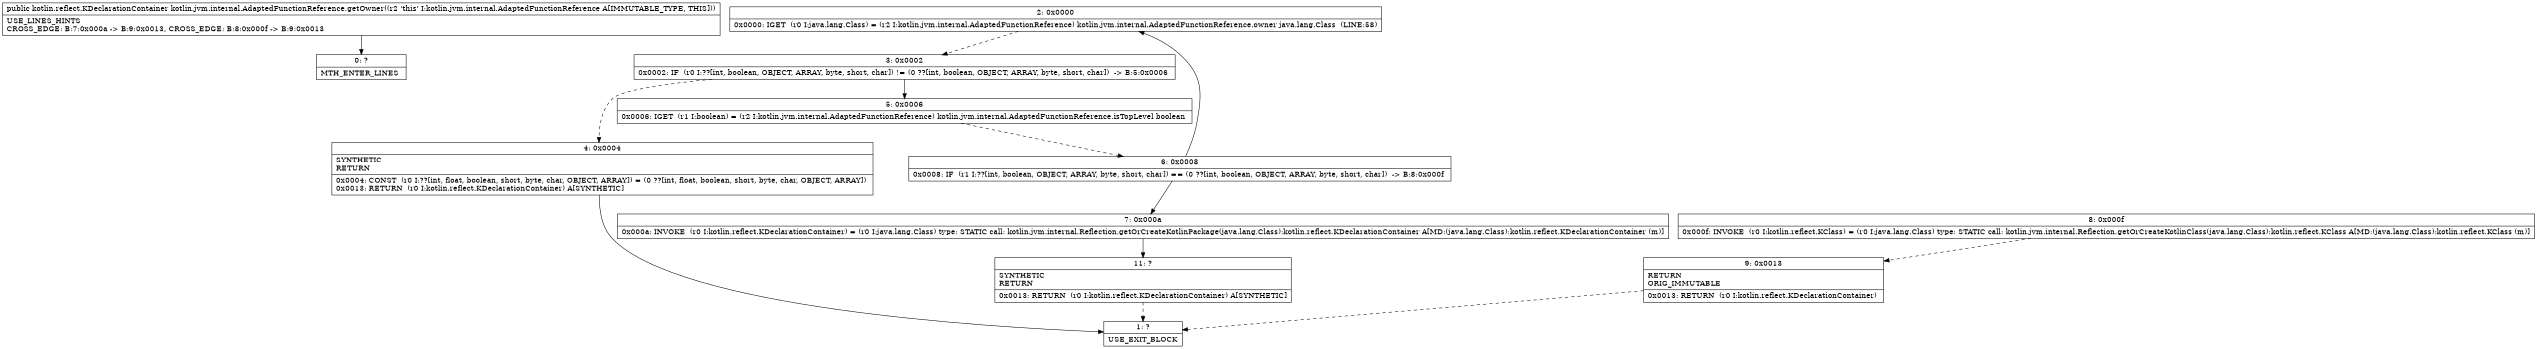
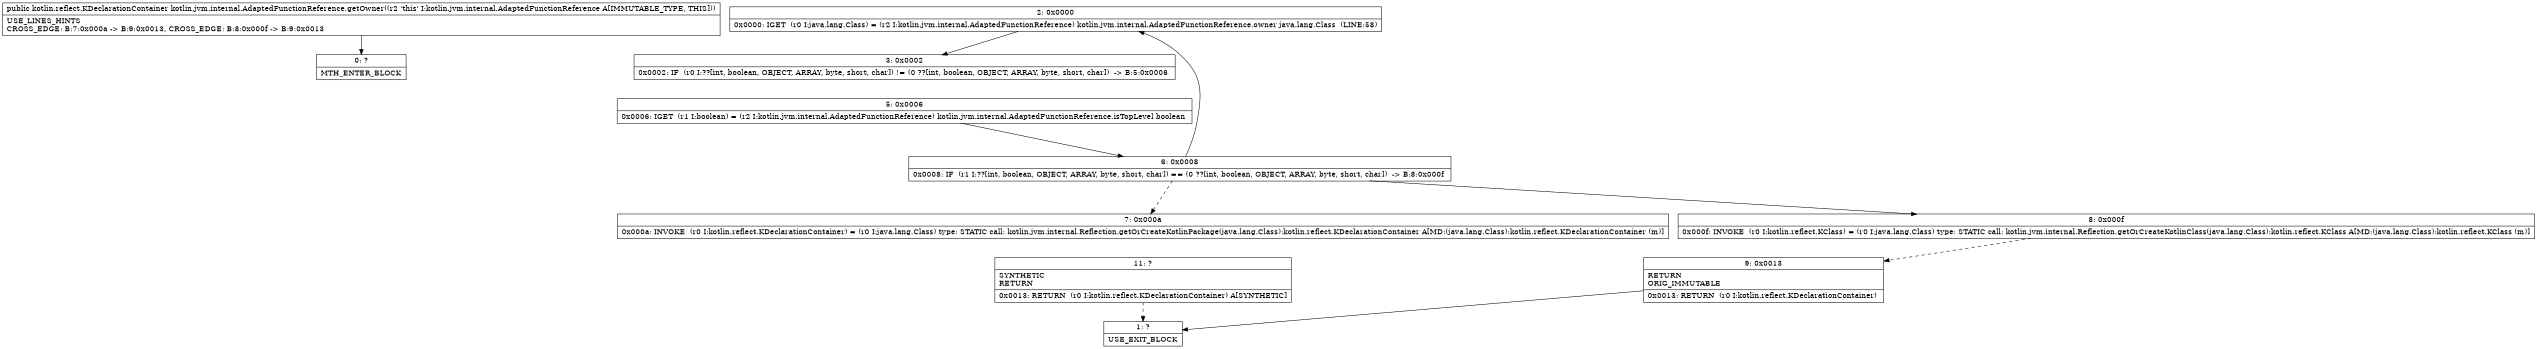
edge "2: 0x0000" -> "3: 0x0002": style dashed -> solid
node "0: ?": text "MTH_ENTER_LINES" -> "MTH_ENTER_BLOCK"
edge "3: 0x0002" -> "5: 0x0006": removed
edge "5: 0x0006" -> "6: 0x0008": style dashed -> solid
node "4: 0x0004": removed
edge "6: 0x0008" -> "7: 0x000a": style solid -> dashed
edge "6: 0x0008" -> "8: 0x000f": added
edge "7: 0x000a" -> "11: ?": removed
edge "9: 0x0013" -> "1: ?": style dashed -> solid
